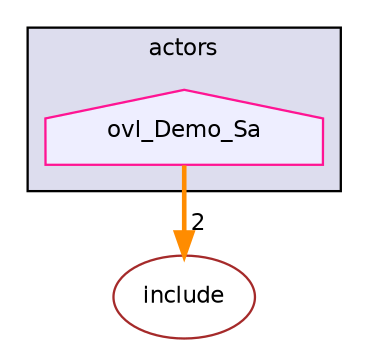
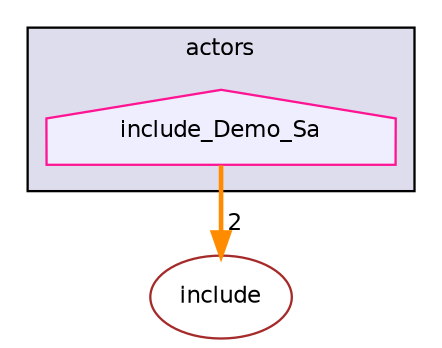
node "ovl_Demo_Sa": label "ovl_Demo_Sa" -> "include_Demo_Sa"
